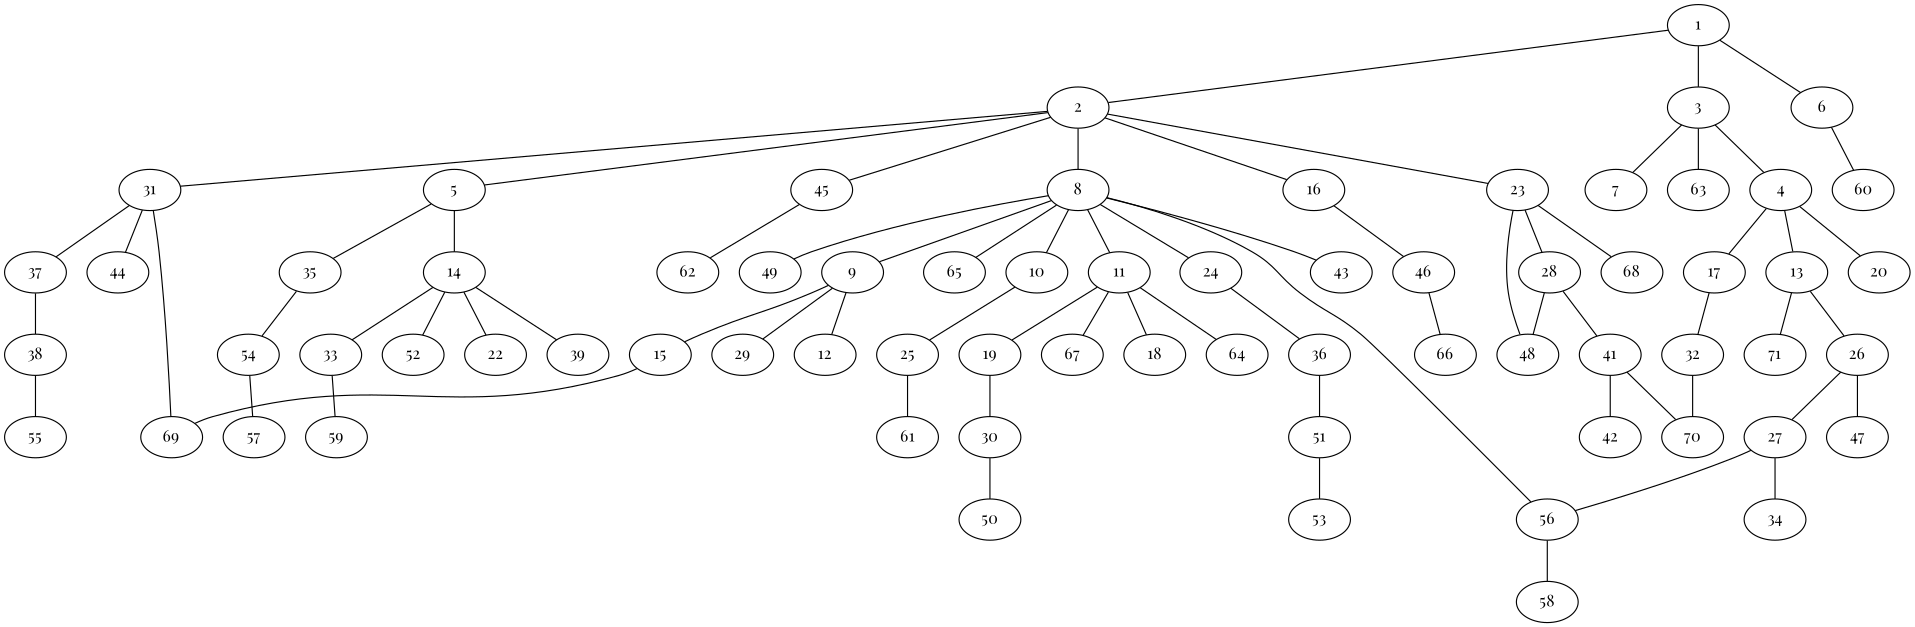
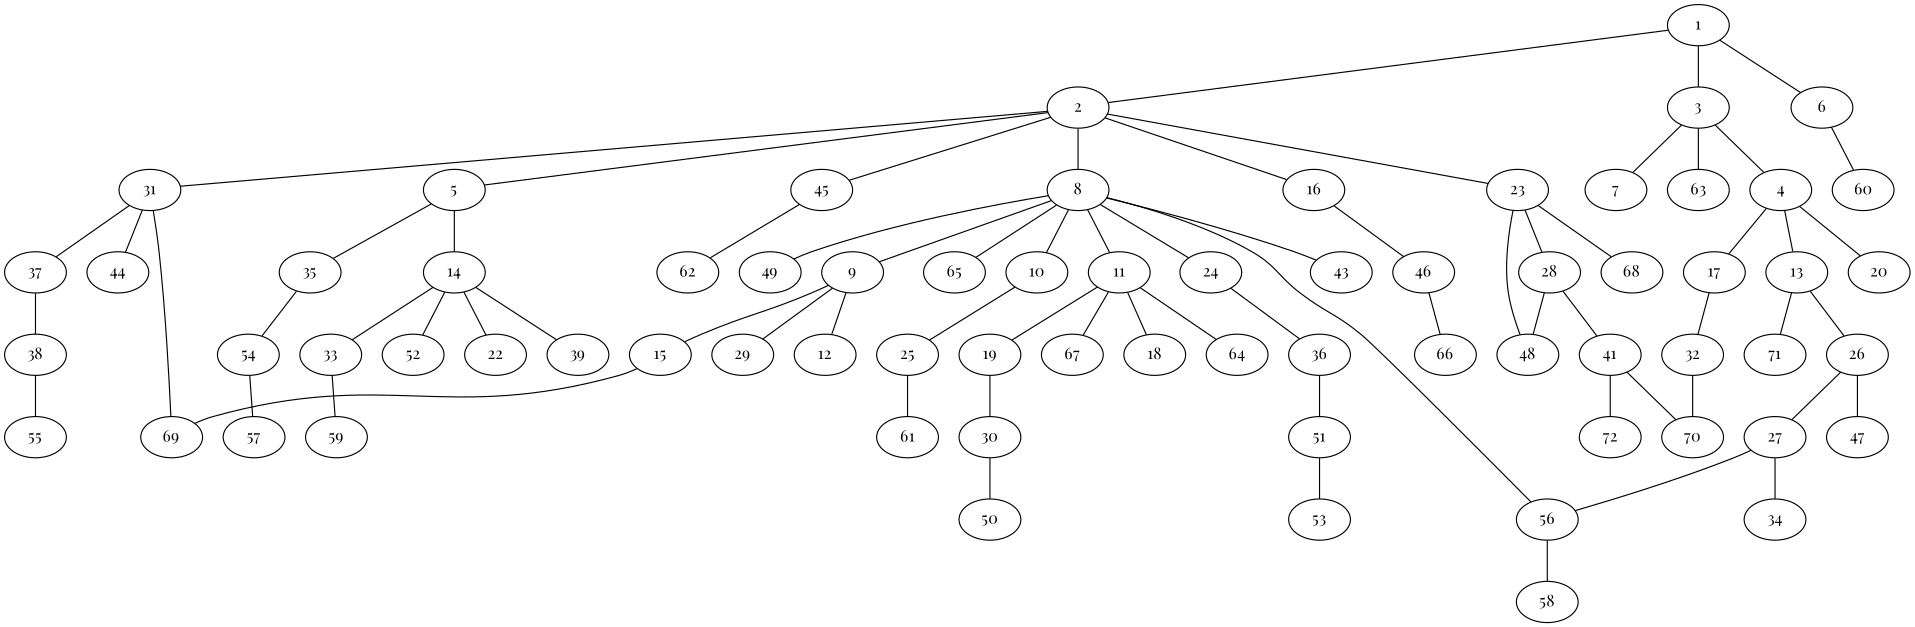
node "42": label "42" -> "72"
